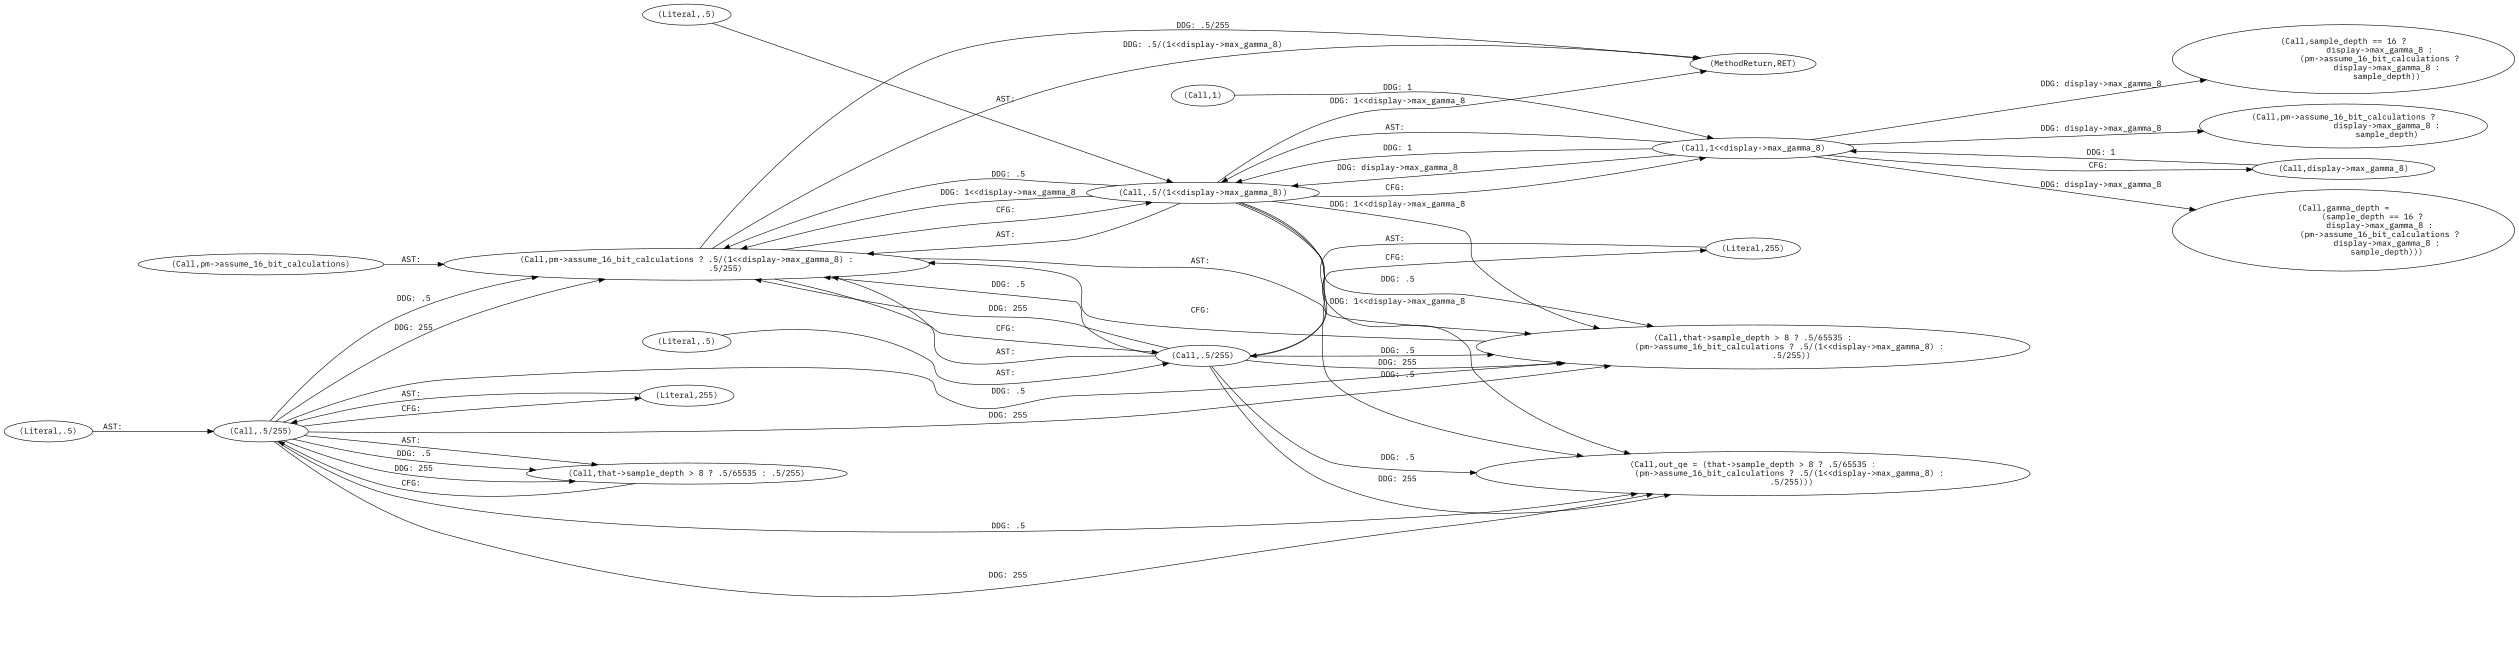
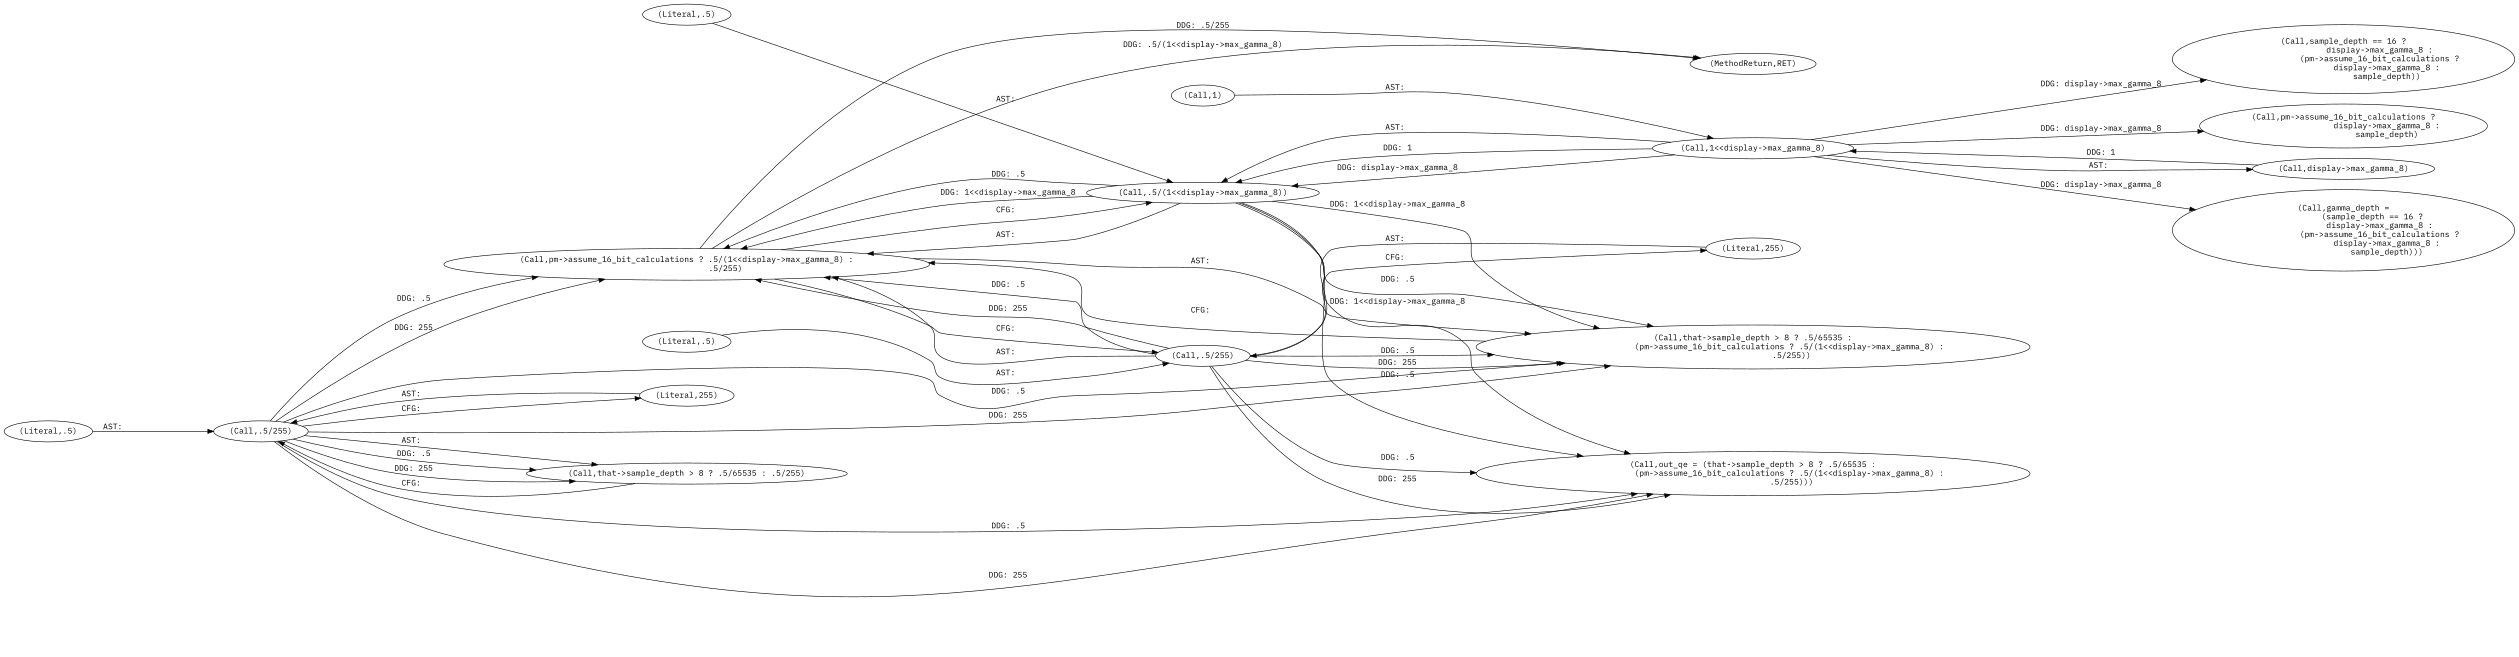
edge "(Call,1)" -> "(Call,1<<display->max_gamma_8)": label "DDG: 1" -> "AST: "
edge "(Call,.5/(1<<display->max_gamma_8))" -> "(MethodReturn,RET)": removed, label "DDG: 1<<display->max_gamma_8"
edge "(Call,1<<display->max_gamma_8)" -> "(Call,display->max_gamma_8)": label "CFG: " -> "AST: "
edge "(Call,.5/(1<<display->max_gamma_8))" -> "(Call,1<<display->max_gamma_8)": removed, label "CFG:"
node "(Call,pm->assume_16_bit_calculations)": removed
